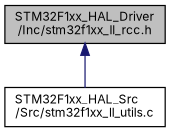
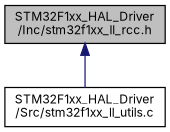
node "STM32F1xx_HAL_Src /Src/stm32f1xx_ll_utils.c": label "STM32F1xx_HAL_Src /Src/stm32f1xx_ll_utils.c" -> "STM32F1xx_HAL_Driver /Src/stm32f1xx_ll_utils.c"
